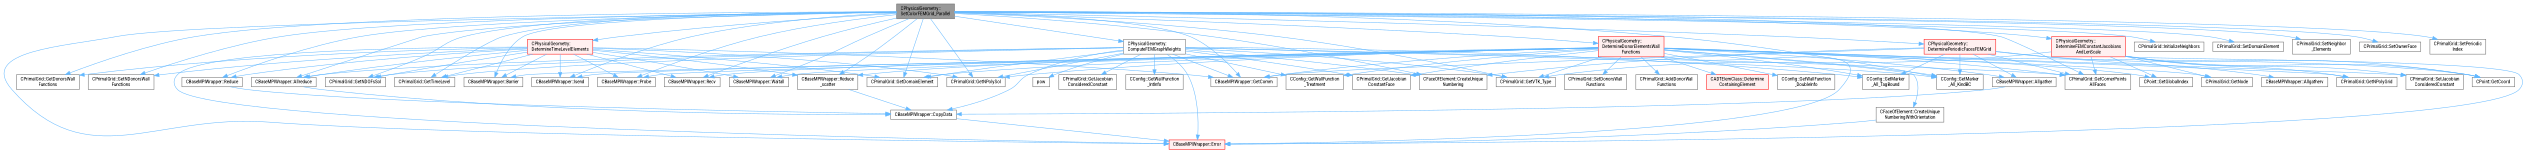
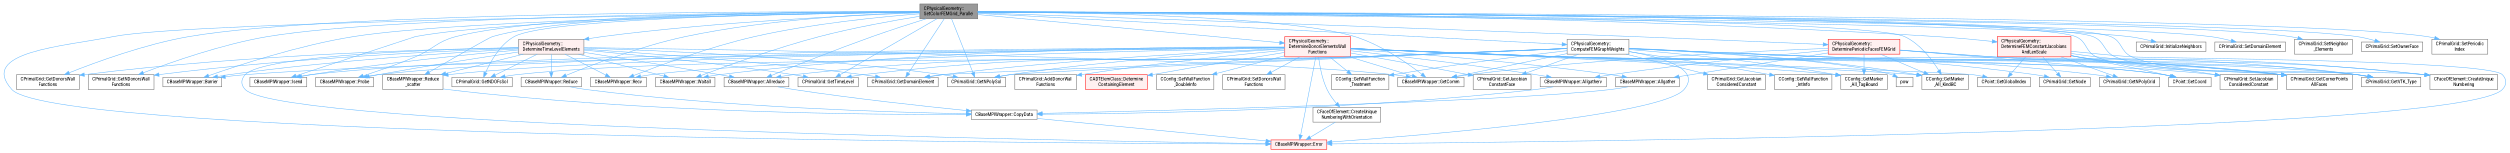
node "CPhysicalGeometry:: DetermineTimeLevelElements": color red -> grey40
edge "CPhysicalGeometry:: DetermineDonorElementsWall Functions" -> "CBaseMPIWrapper::Allgatherv": added
edge "CPhysicalGeometry:: ComputeFEMGraphWeights" -> "CBaseMPIWrapper::CopyData": now "CBaseMPIWrapper::Allgatherv" -> "CBaseMPIWrapper::CopyData"
